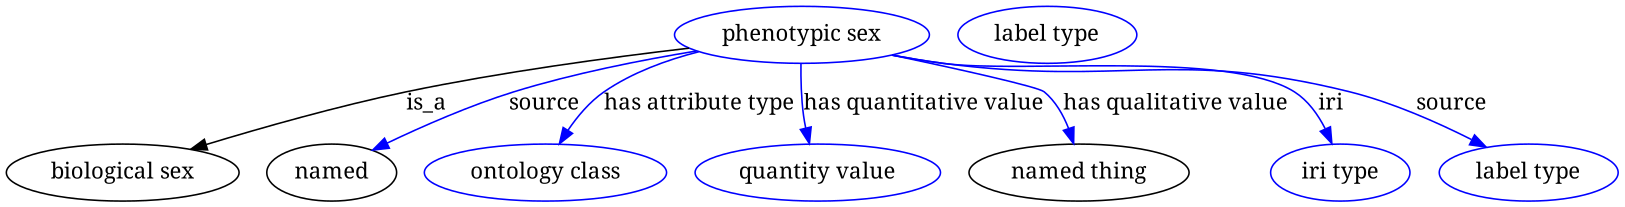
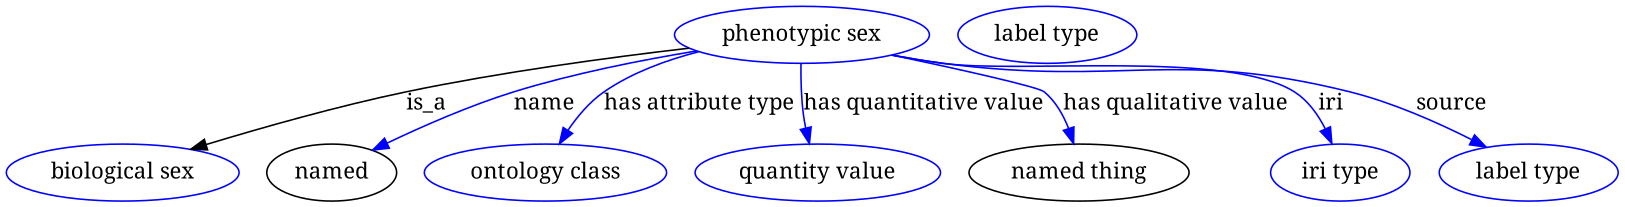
edge "phenotypic sex" -> "named": label "source" -> "name"
node "biological sex": color black -> blue
